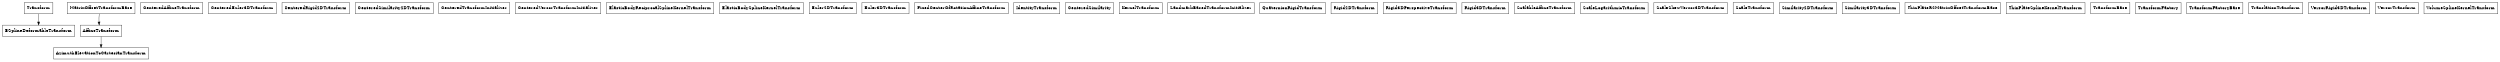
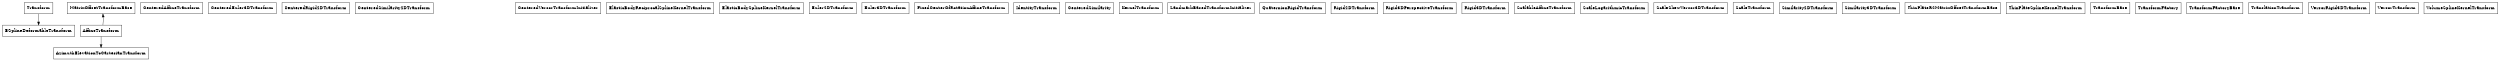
node "CenteredTransformInitializer": removed
edge "MatrixOffsetTransformBase" -> "AffineTransform": reversed
